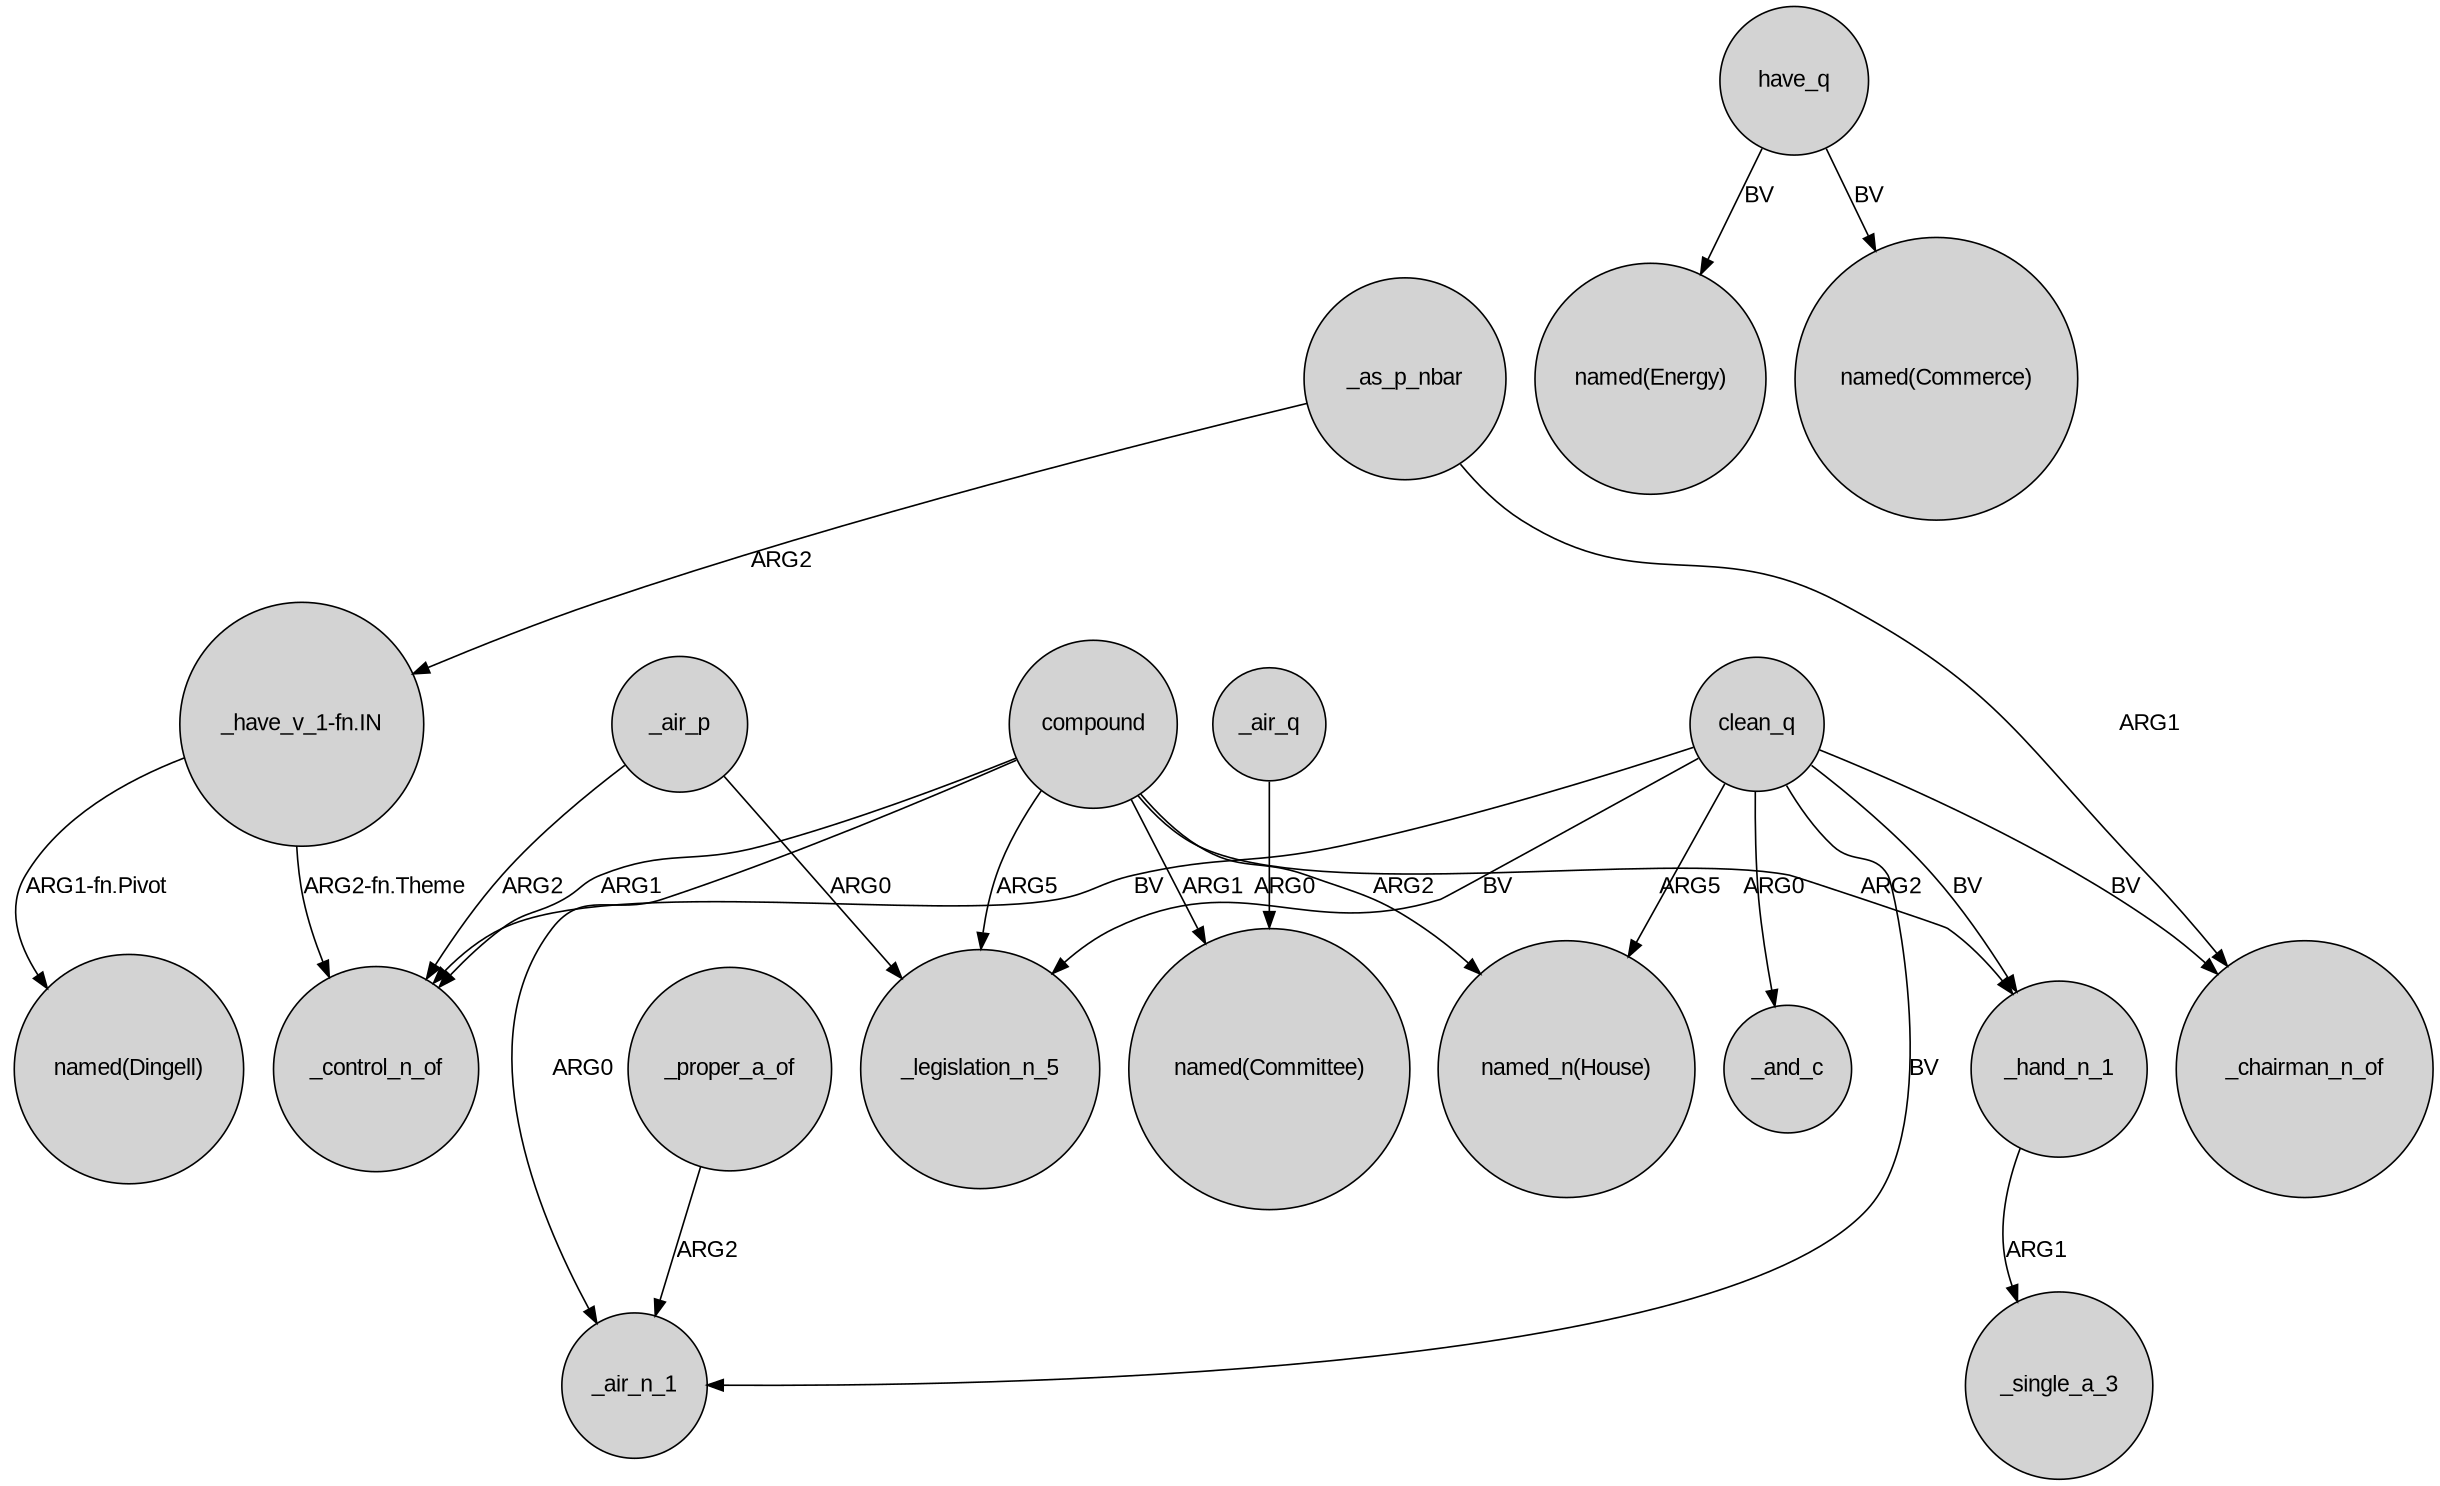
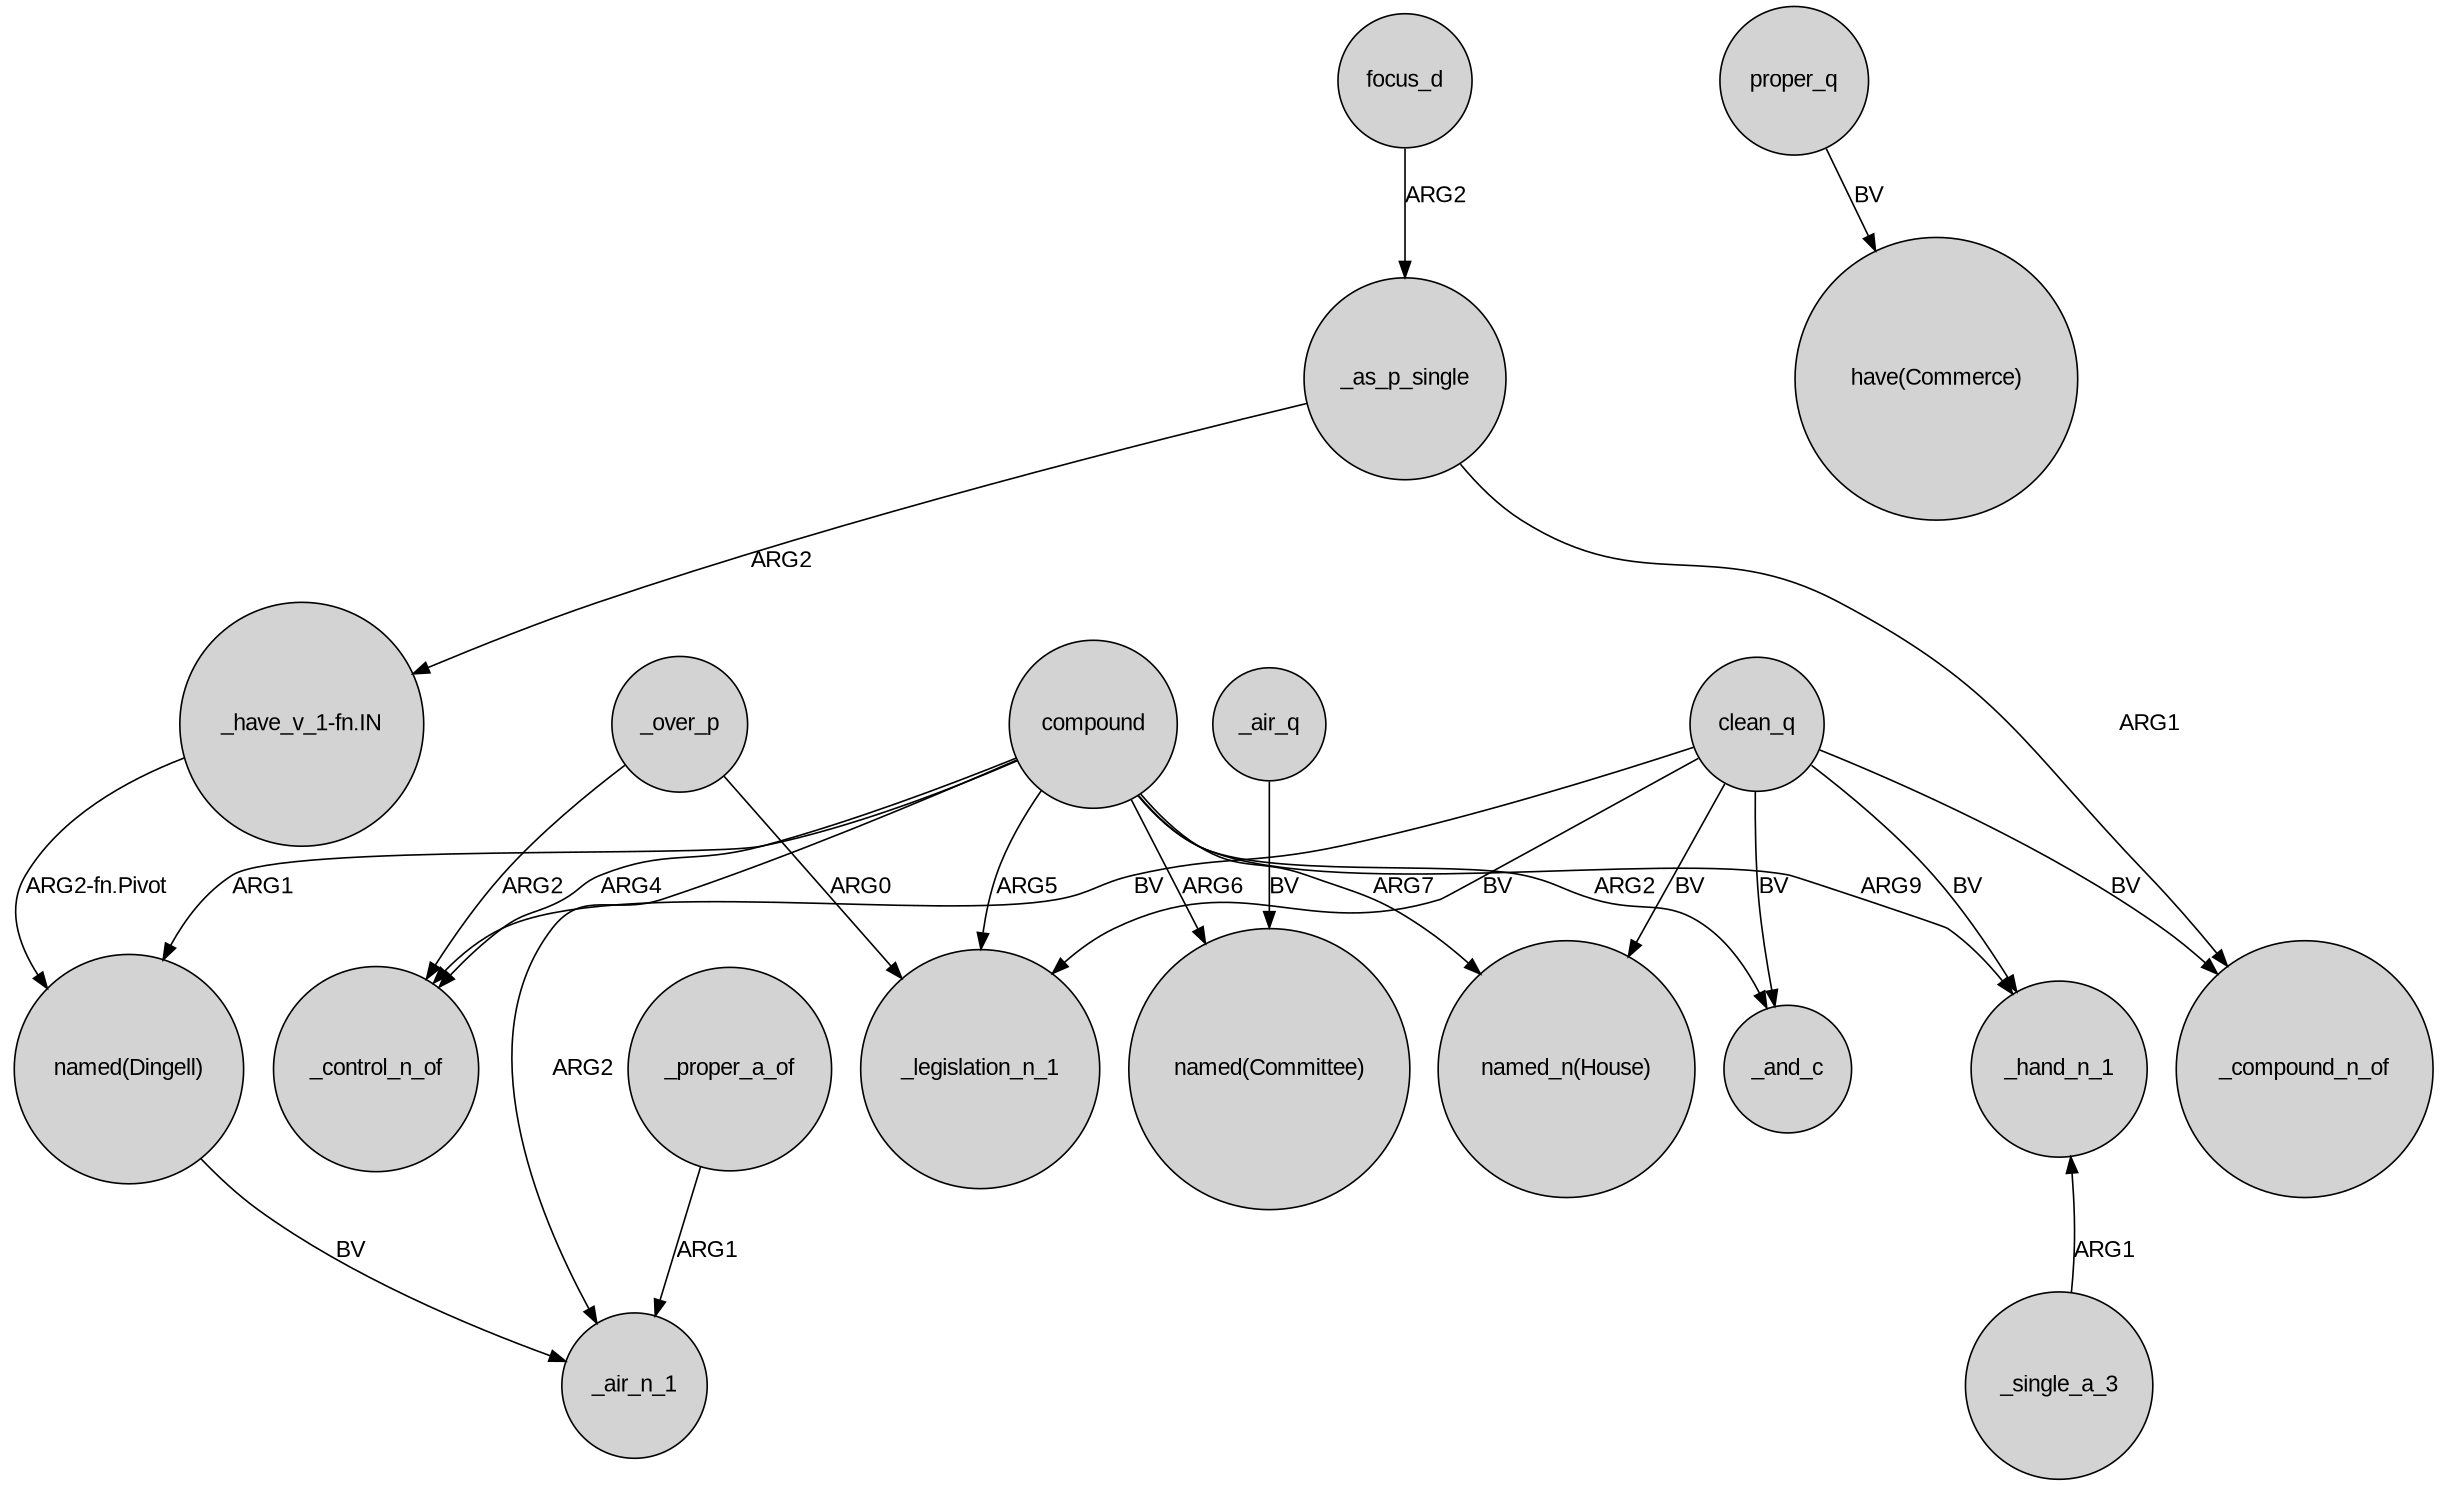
node "focus_d": added
node "have_q": label "have_q" -> "proper_q"
node "_as_p_nbar": label "_as_p_nbar" -> "_as_p_single"
node "named(Energy)": removed
node "named(Commerce)": label "named(Commerce)" -> "have(Commerce)"
node "_air_p": label "_air_p" -> "_over_p"
edge "compound" -> "named(Dingell)": added, label "ARG1"
edge "_have_v_1-fn.IN" -> "named(Dingell)": label "ARG1-fn.Pivot" -> "ARG2-fn.Pivot"
edge "compound" -> "_control_n_of": label "ARG1" -> "ARG4"
edge "compound" -> "named(Committee)": label "ARG1" -> "ARG6"
edge "_air_q" -> "named(Committee)": label "ARG0" -> "BV"
edge "compound" -> "named_n(House)": label "ARG2" -> "ARG7"
edge "compound" -> "_and_c": added, label "ARG2"
edge "clean_q" -> "named_n(House)": label "ARG5" -> "BV"
edge "clean_q" -> "_and_c": label "ARG0" -> "BV"
edge "compound" -> "_hand_n_1": label "ARG2" -> "ARG9"
edge "_have_v_1-fn.IN" -> "_control_n_of": removed, label "ARG2-fn.Theme"
edge "compound" -> "_air_n_1": label "ARG0" -> "ARG2"
node "_legislation_n_5": label "_legislation_n_5" -> "_legislation_n_1"
node "_chairman_n_of": label "_chairman_n_of" -> "_compound_n_of"
edge "_hand_n_1" -> "_single_a_3": reversed
edge "_proper_a_of" -> "_air_n_1": label "ARG2" -> "ARG1"
edge "clean_q" -> "_air_n_1": now "named(Dingell)" -> "_air_n_1"
